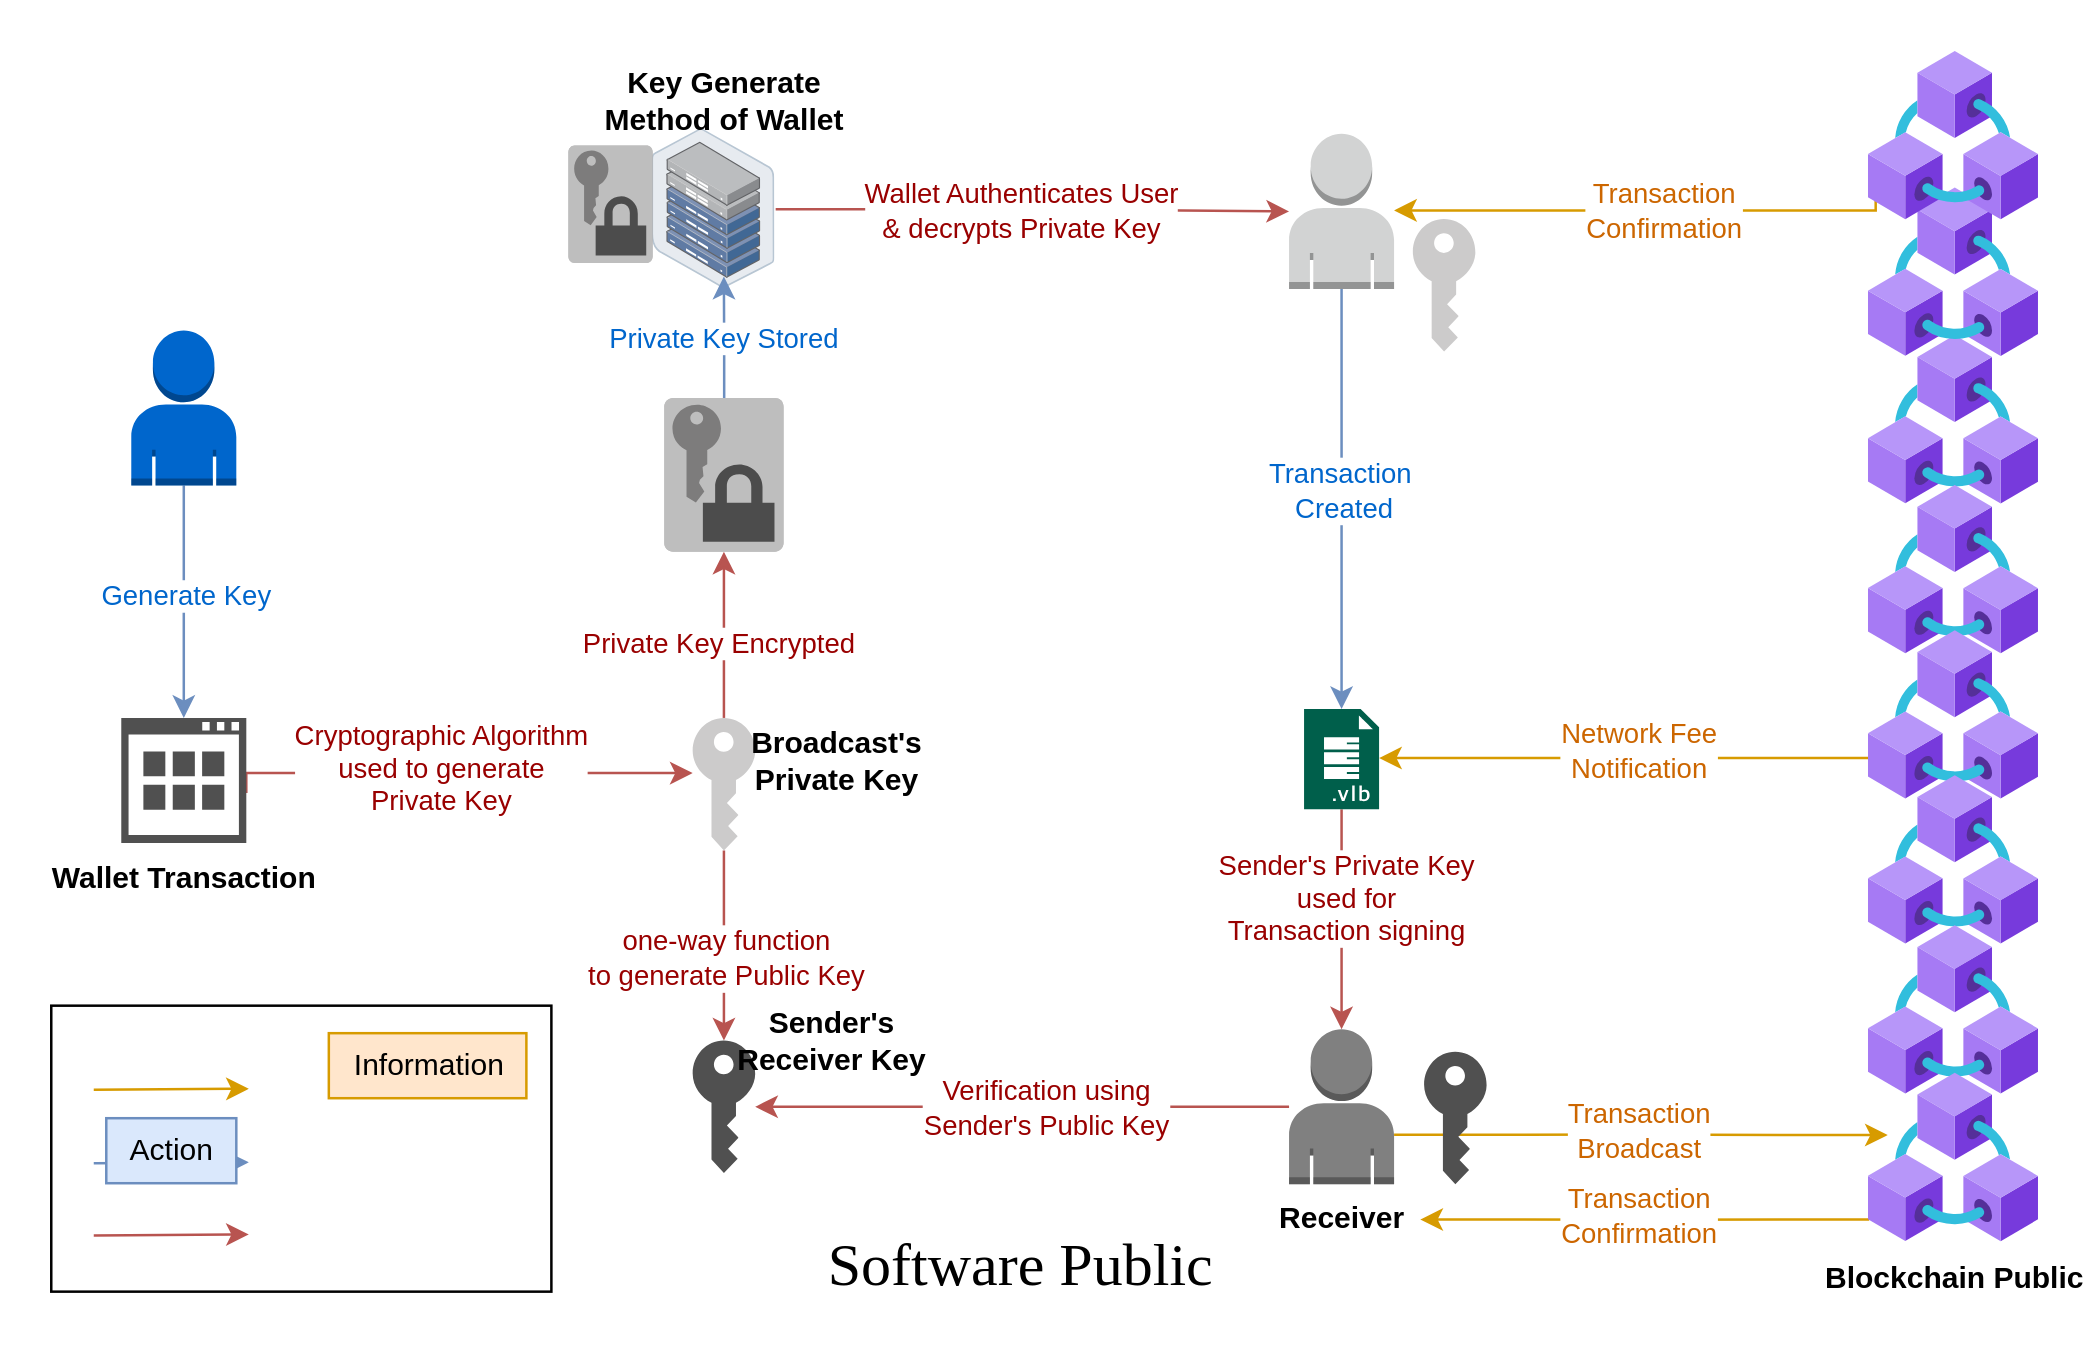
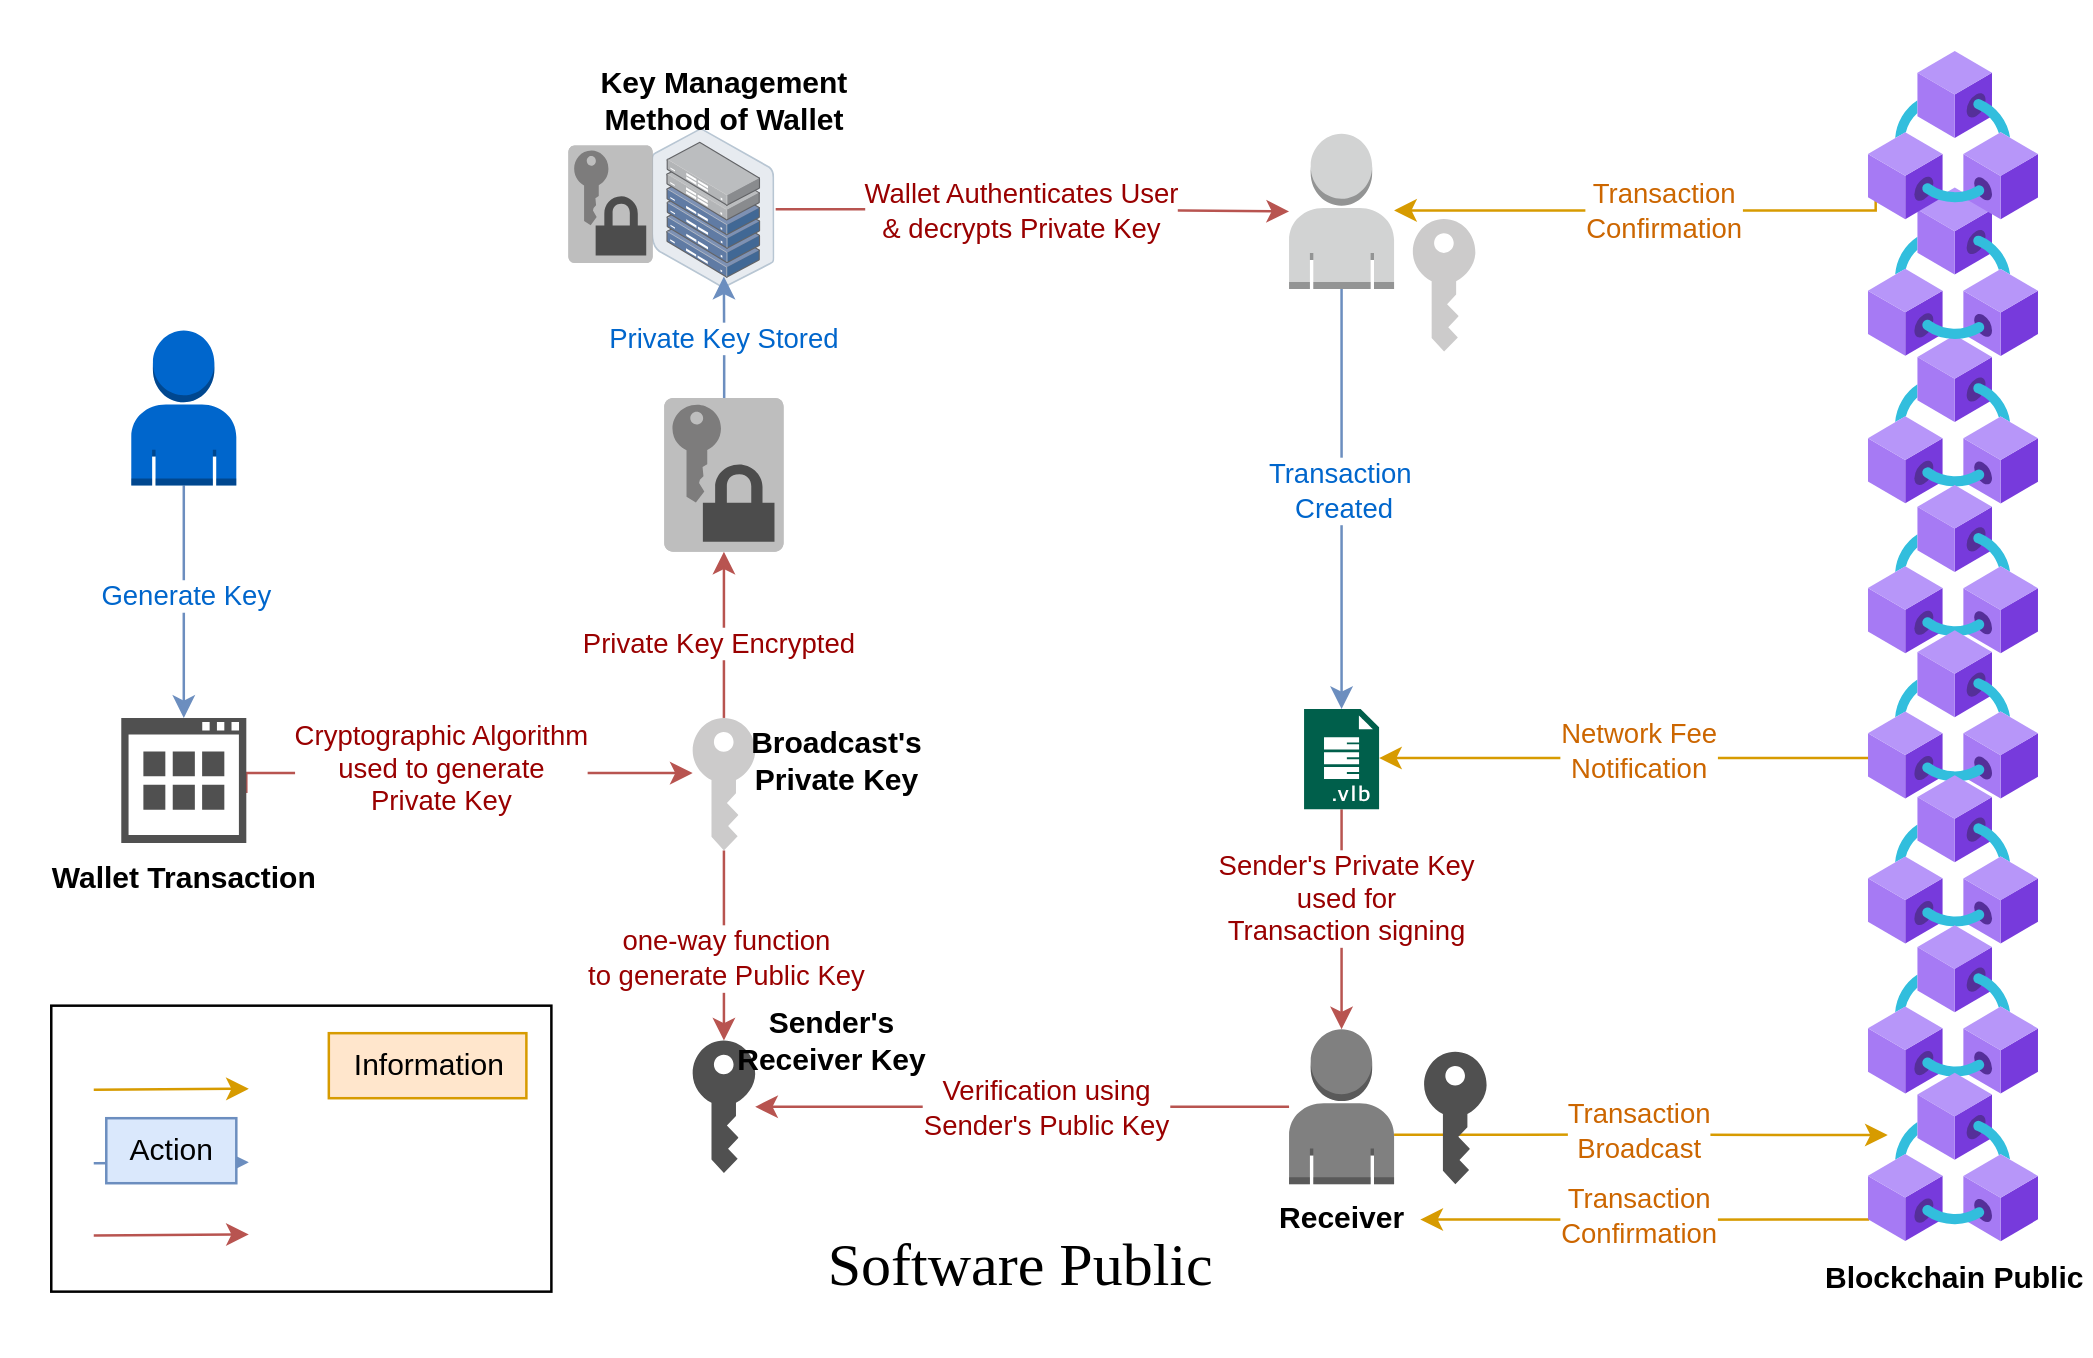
node "Key Generate Method of Wallet": label "Key Generate Method of Wallet" -> "Key Management Method of Wallet"
